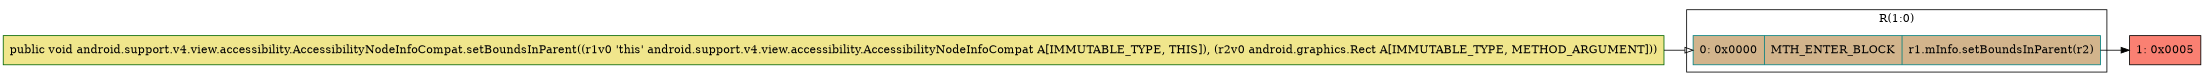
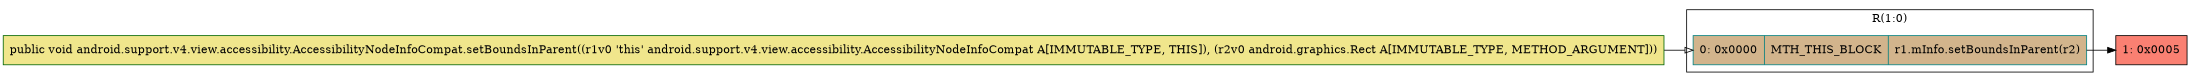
node "0: 0x0000": text "MTH_ENTER_BLOCK" -> "MTH_THIS_BLOCK"
